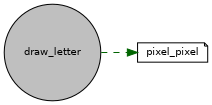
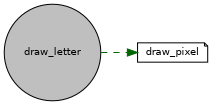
node "pixel_pixel": label "pixel_pixel" -> "draw_pixel"
